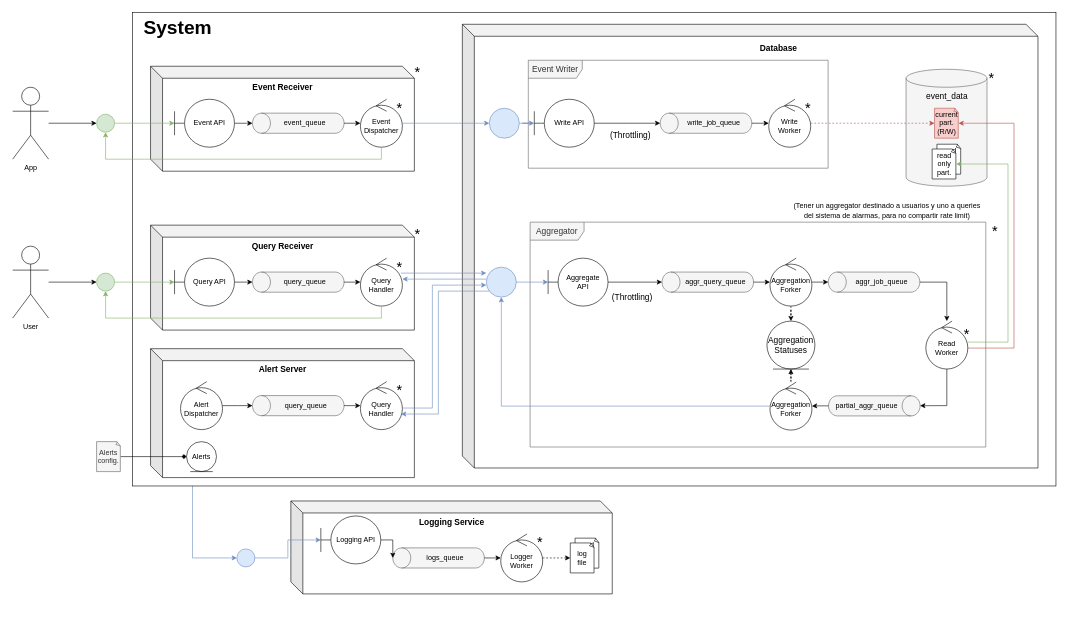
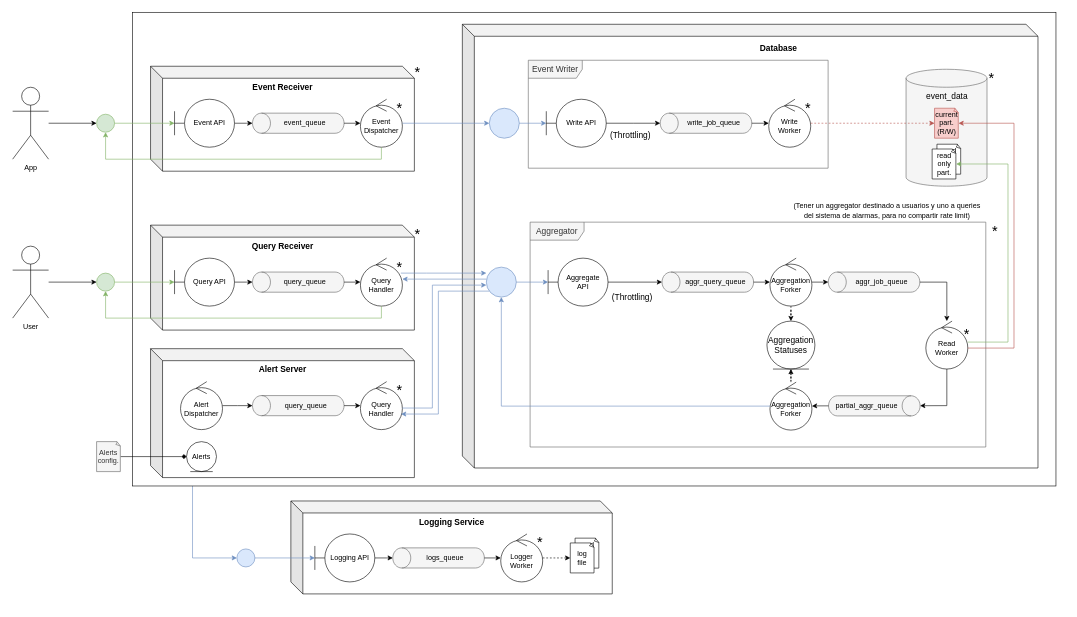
node "System": removed
node "Write API": moved (564, 123) -> (576, 123)
node "Logging API": moved (351, 540) -> (345, 558)
